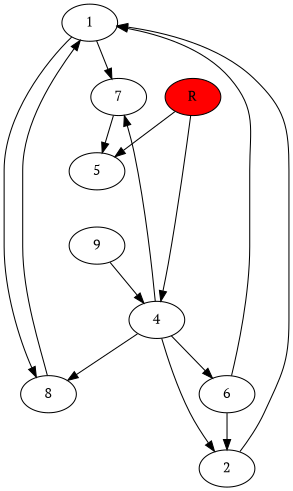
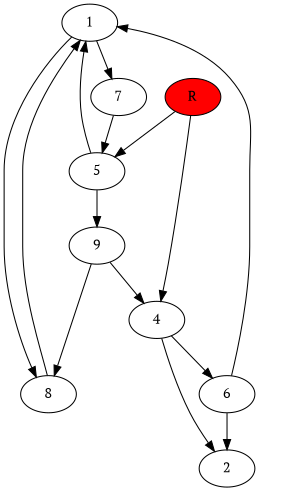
edge "2" -> "1": now "5" -> "1"
edge "5" -> "9": added
edge "4" -> "7": removed
edge "4" -> "8": now "9" -> "8"
